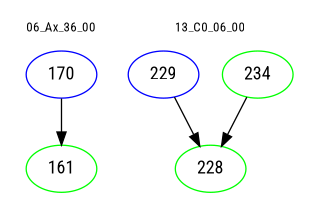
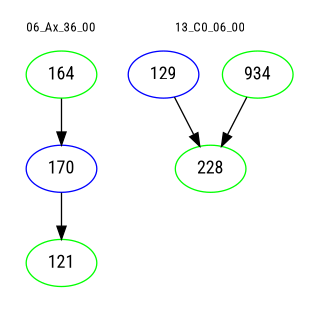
node "164": added
node "229": label "229" -> "129"
node "234": label "234" -> "934"
node "161": label "161" -> "121"
